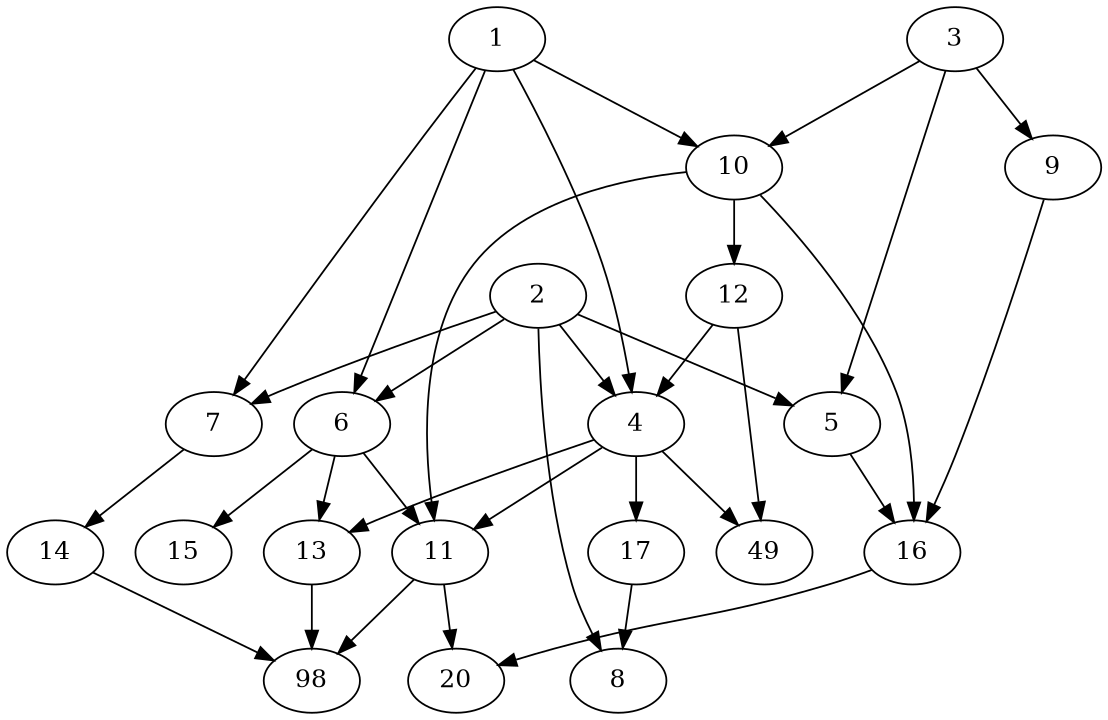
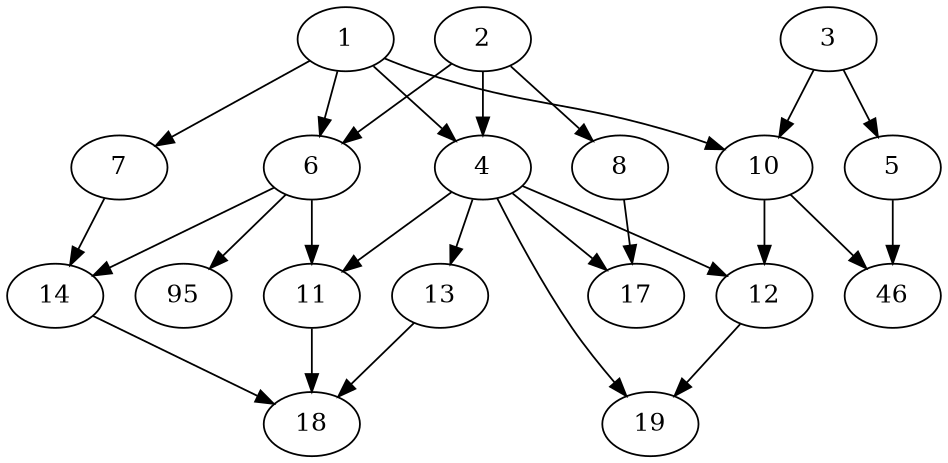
node "9": removed
edge "10" -> "11": removed
edge "2" -> "7": removed
edge "12" -> "4": reversed
edge "2" -> "5": removed
edge "6" -> "13": now "6" -> "14"
node "15": label "15" -> "95"
node "49": label "49" -> "19"
node "16": label "16" -> "46"
edge "17" -> "8": reversed
node "98": label "98" -> "18"
node "20": removed
